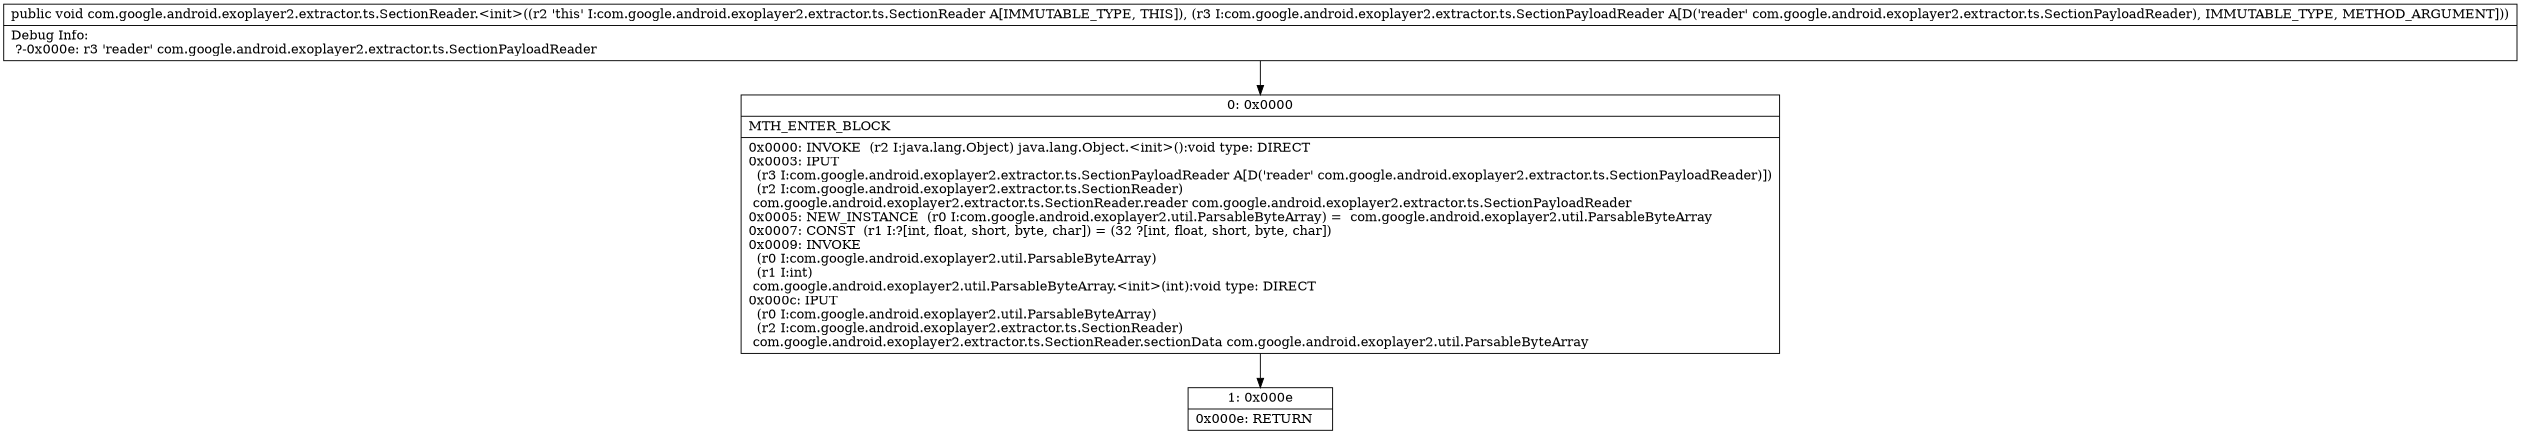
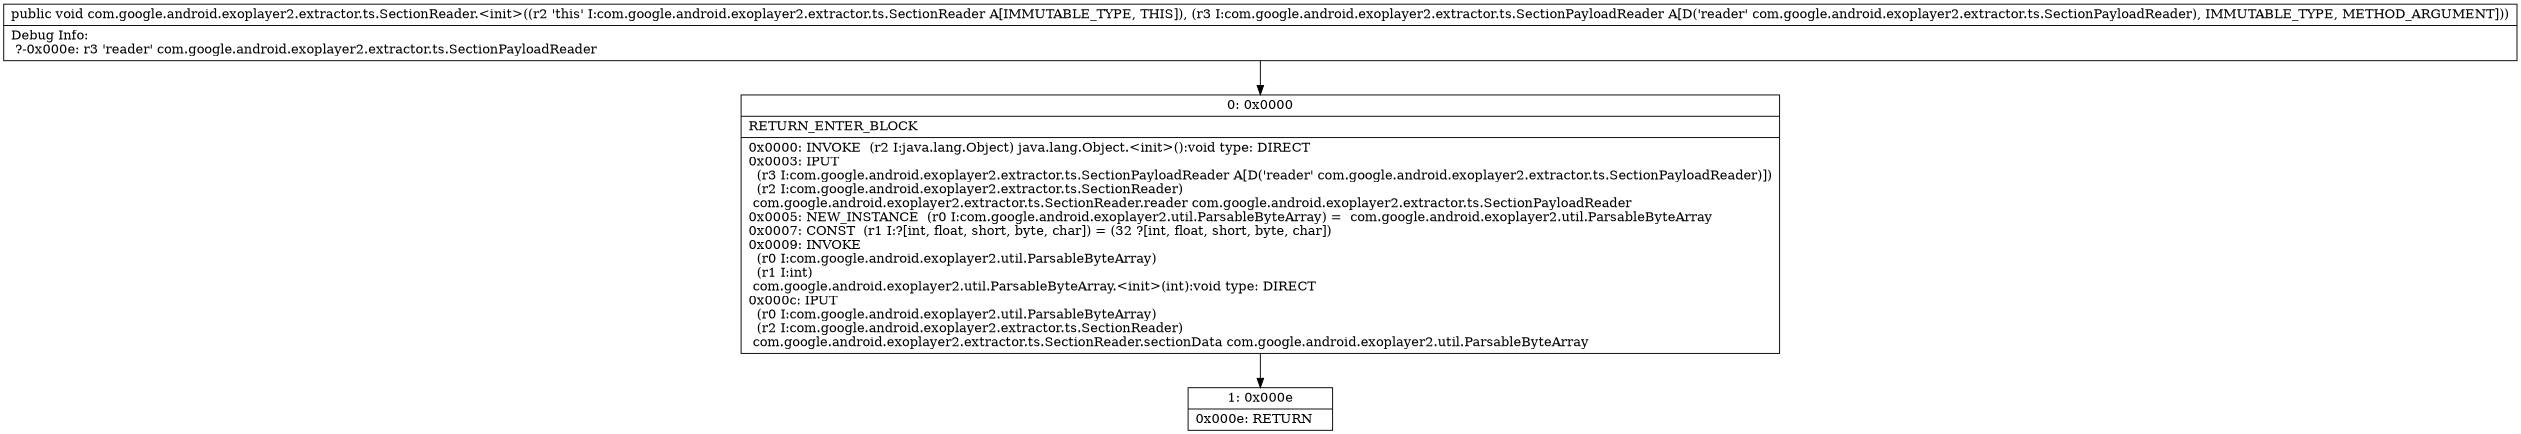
node "0: 0x0000": text "MTH_ENTER_BLOCK" -> "RETURN_ENTER_BLOCK"
